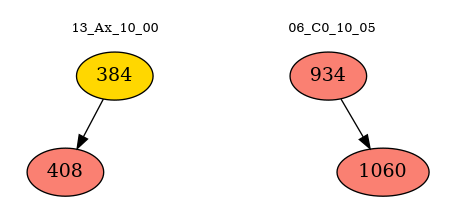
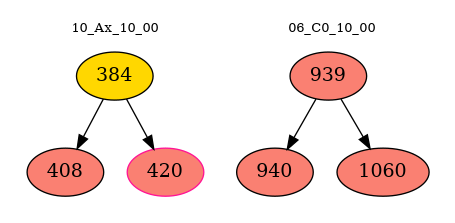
cluster "13_Ax_10_00": label "13_Ax_10_00" -> "10_Ax_10_00"
cluster "06_C0_10_05": label "06_C0_10_05" -> "06_C0_10_00"
node "934": label "934" -> "939"
node "420": added
node "940": added
